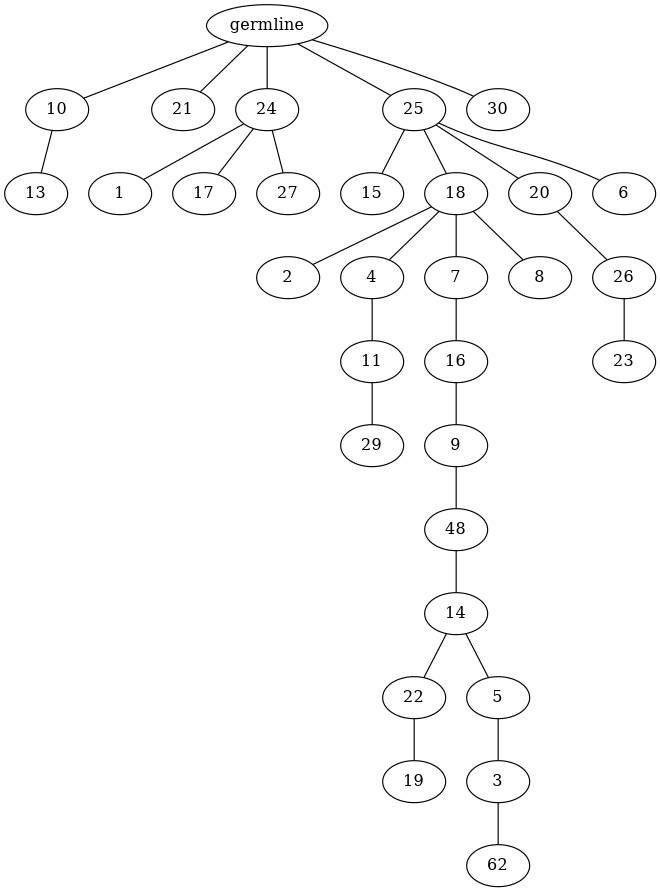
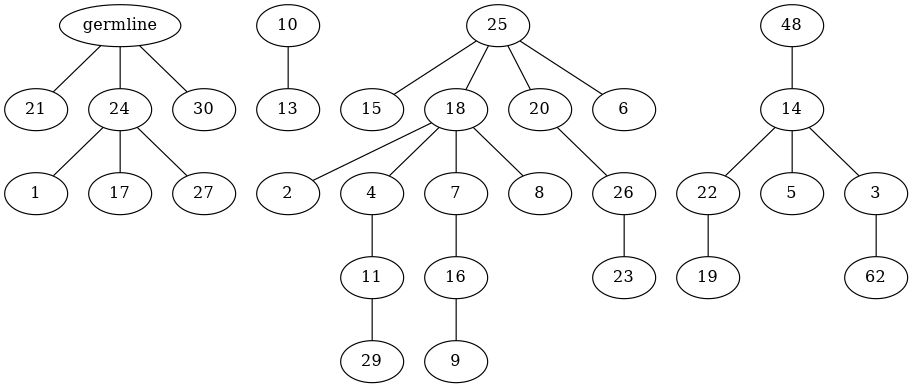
edge "germline" -- "10": removed
edge "germline" -- "25": removed
edge "9" -- "48": removed
edge "5" -- "3": now "14" -- "3"
